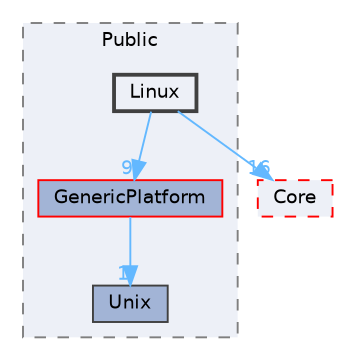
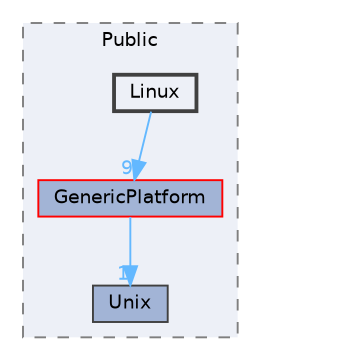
node "Core": removed
